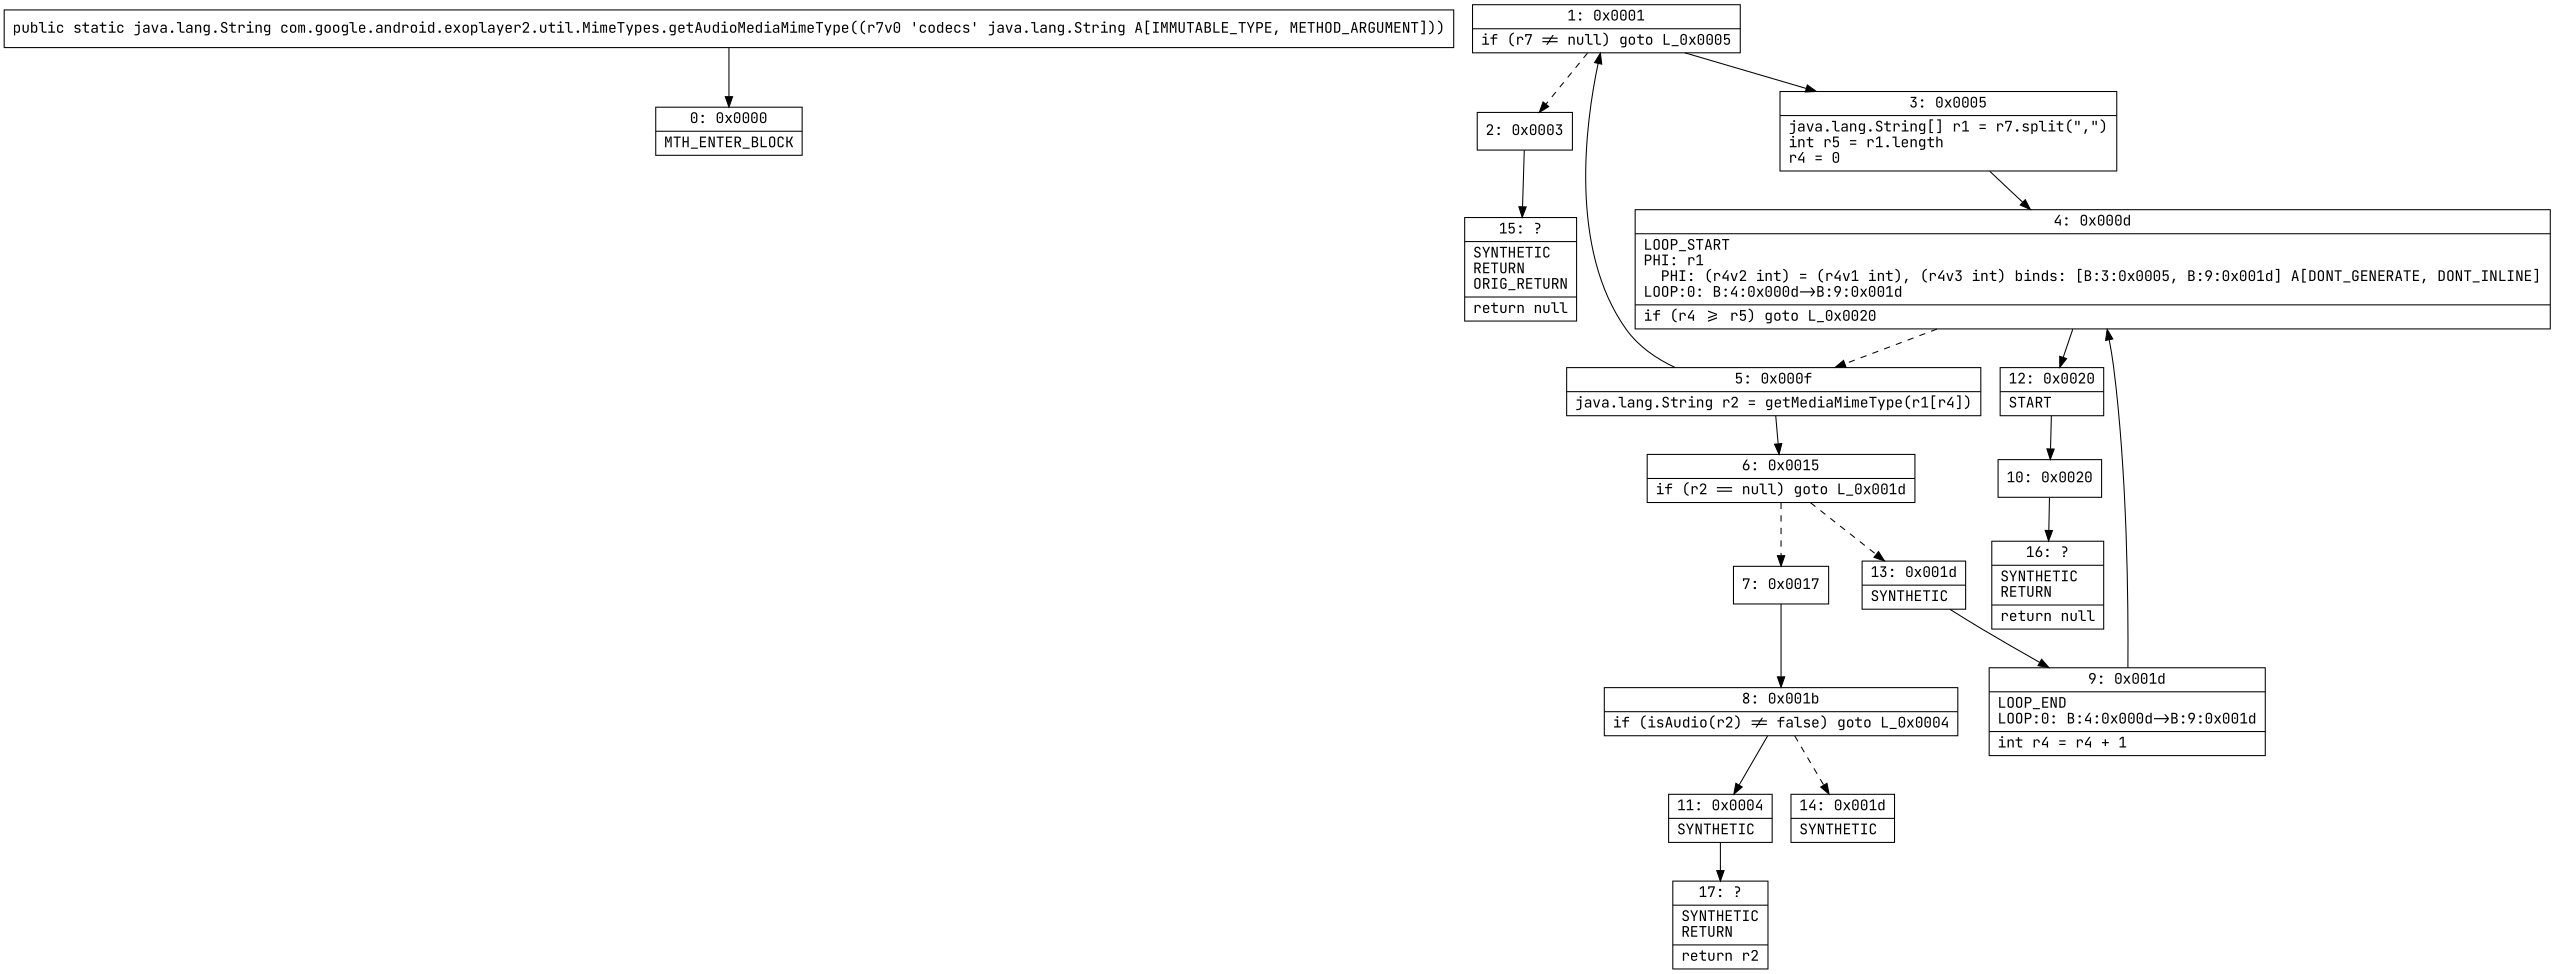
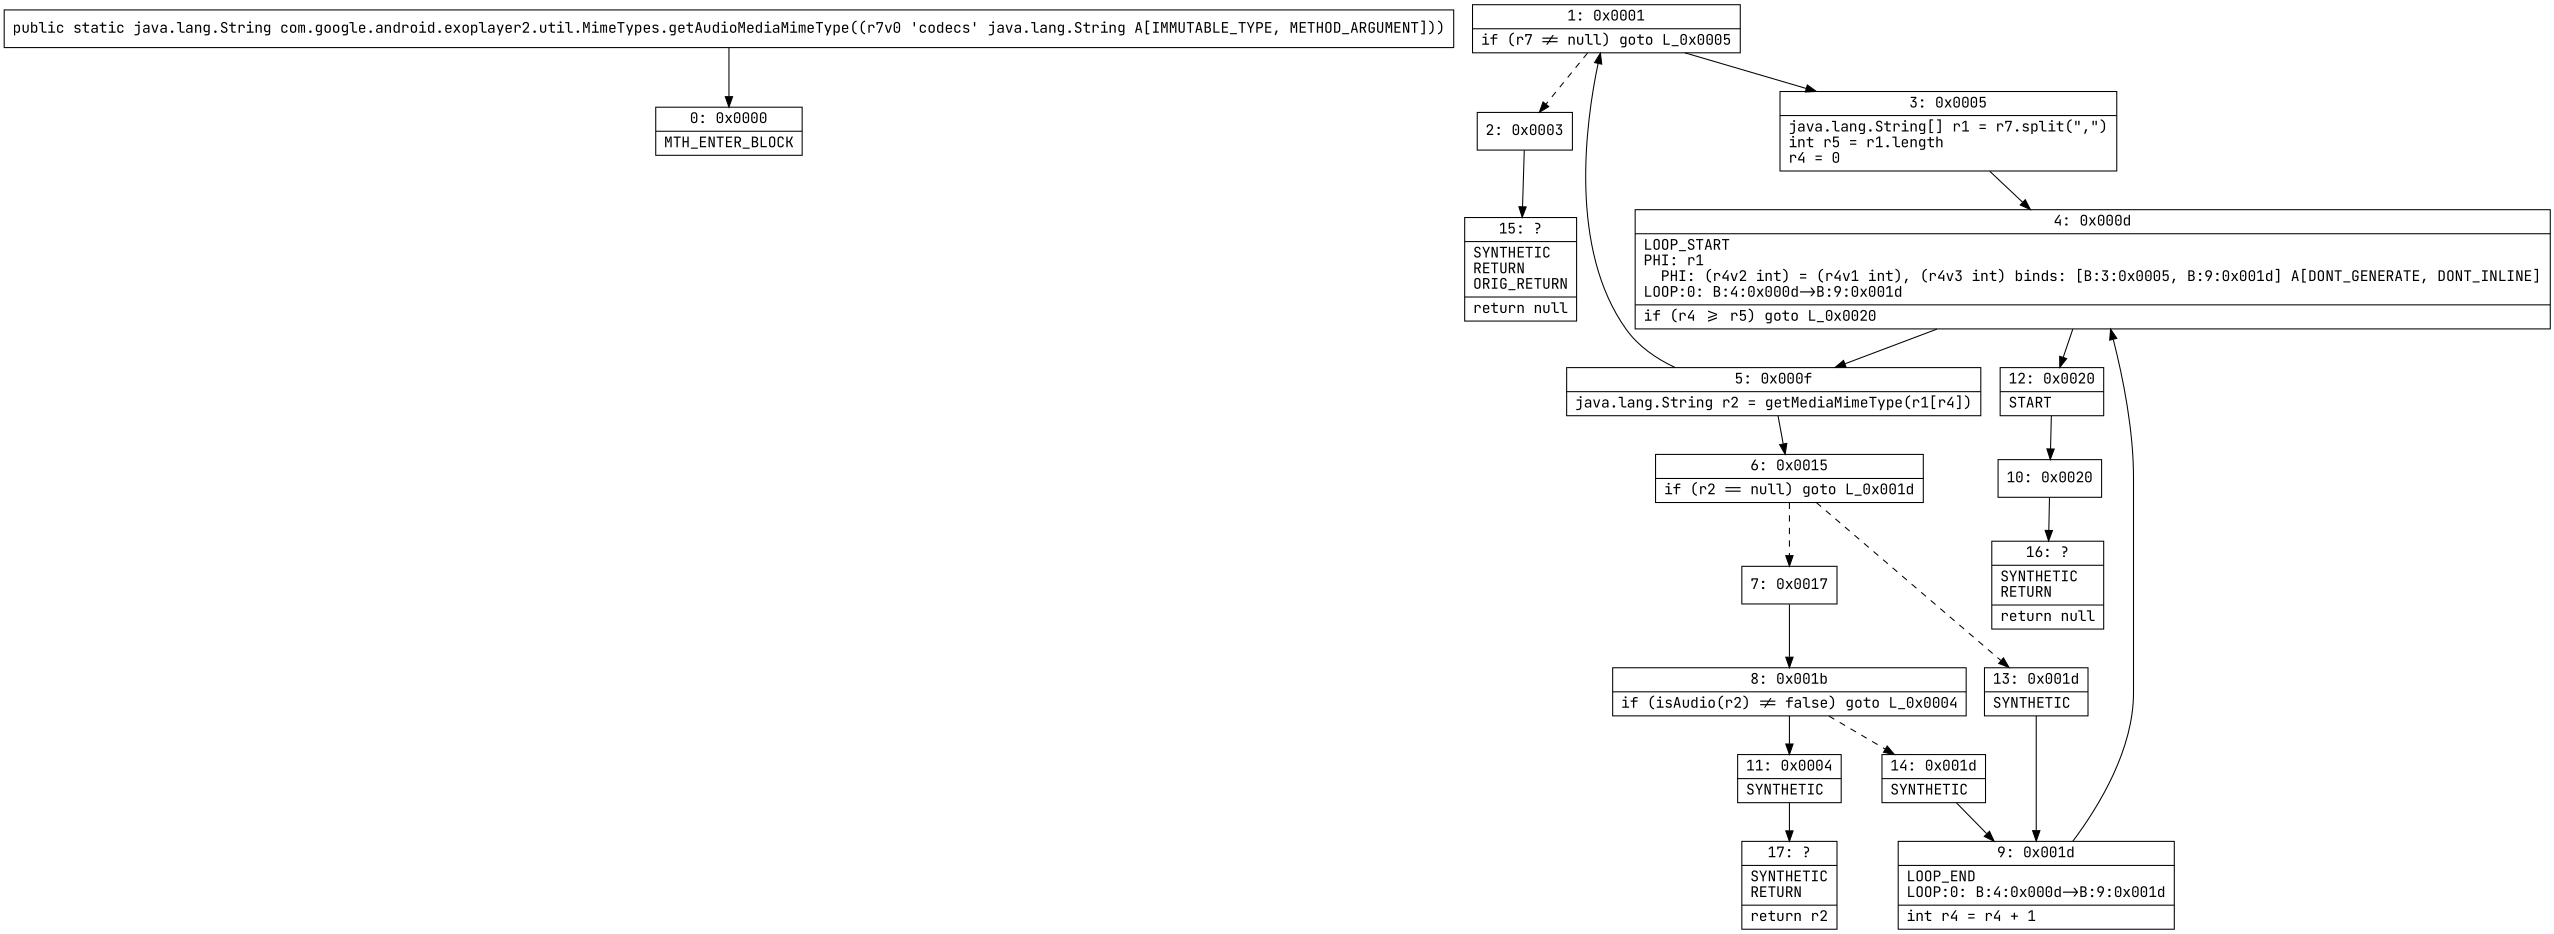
edge "4: 0x000d" -> "5: 0x000f": style dashed -> solid
edge "14: 0x001d" -> "9: 0x001d": added
